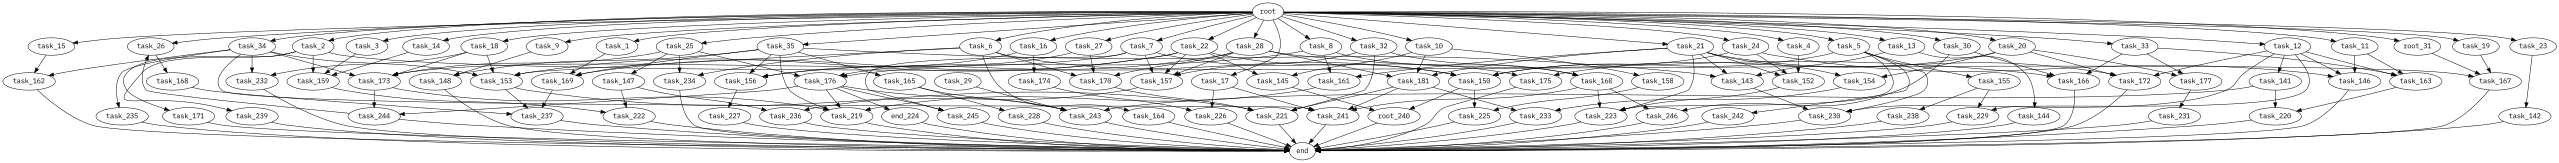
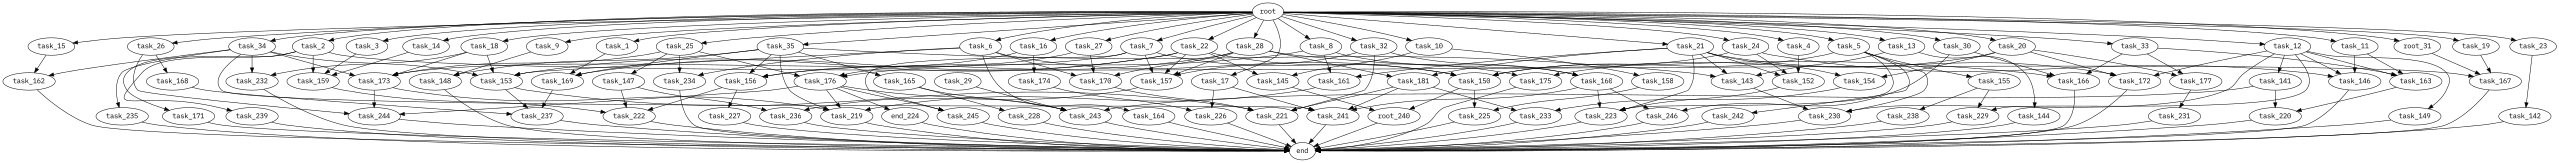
edge "task_10" -> "task_181": removed
edge "task_156" -> "task_222": added
edge "task_244" -> "task_26": reversed
node "task_149": added
